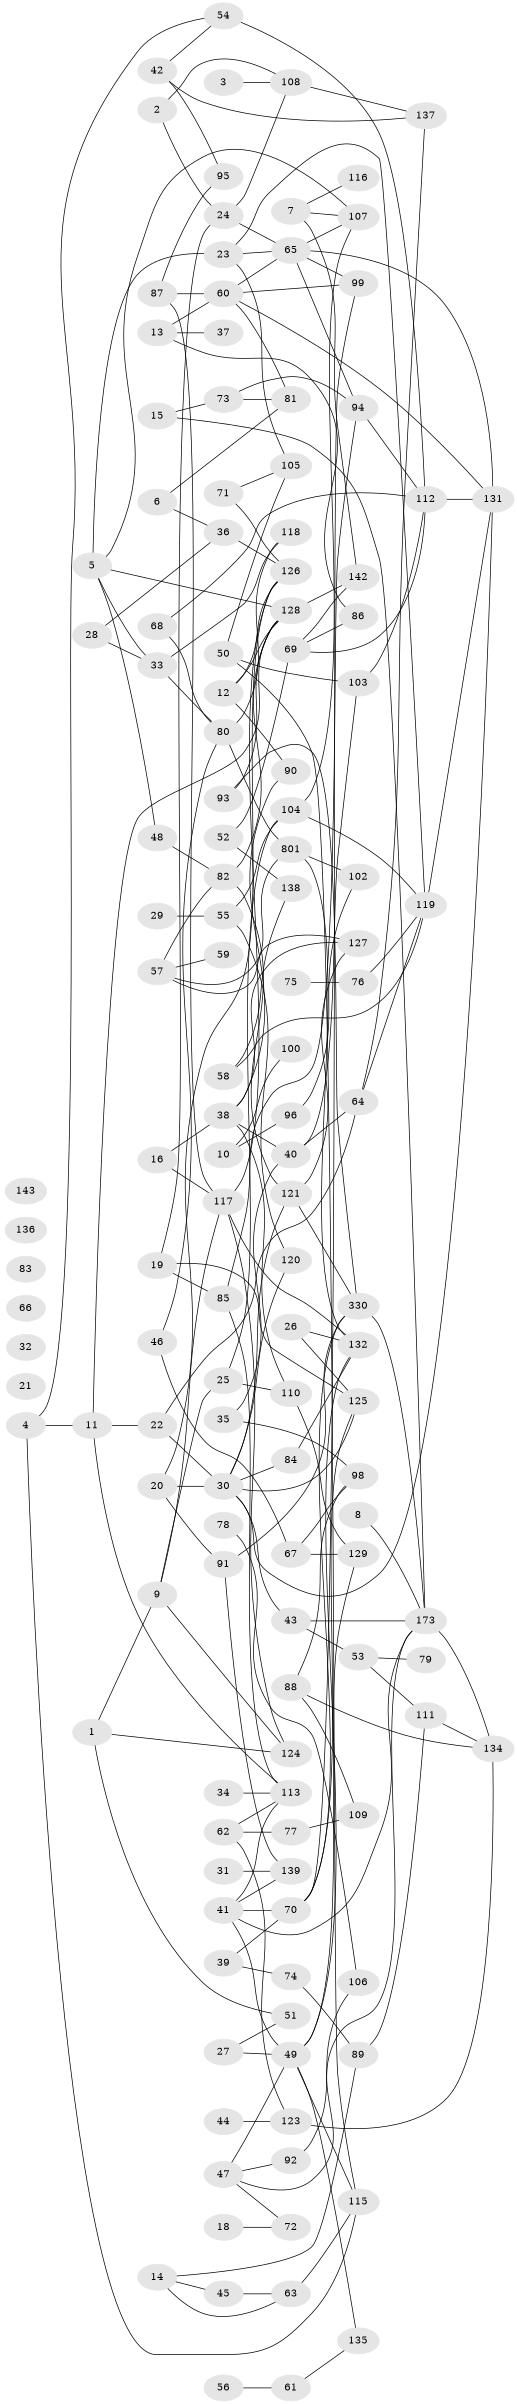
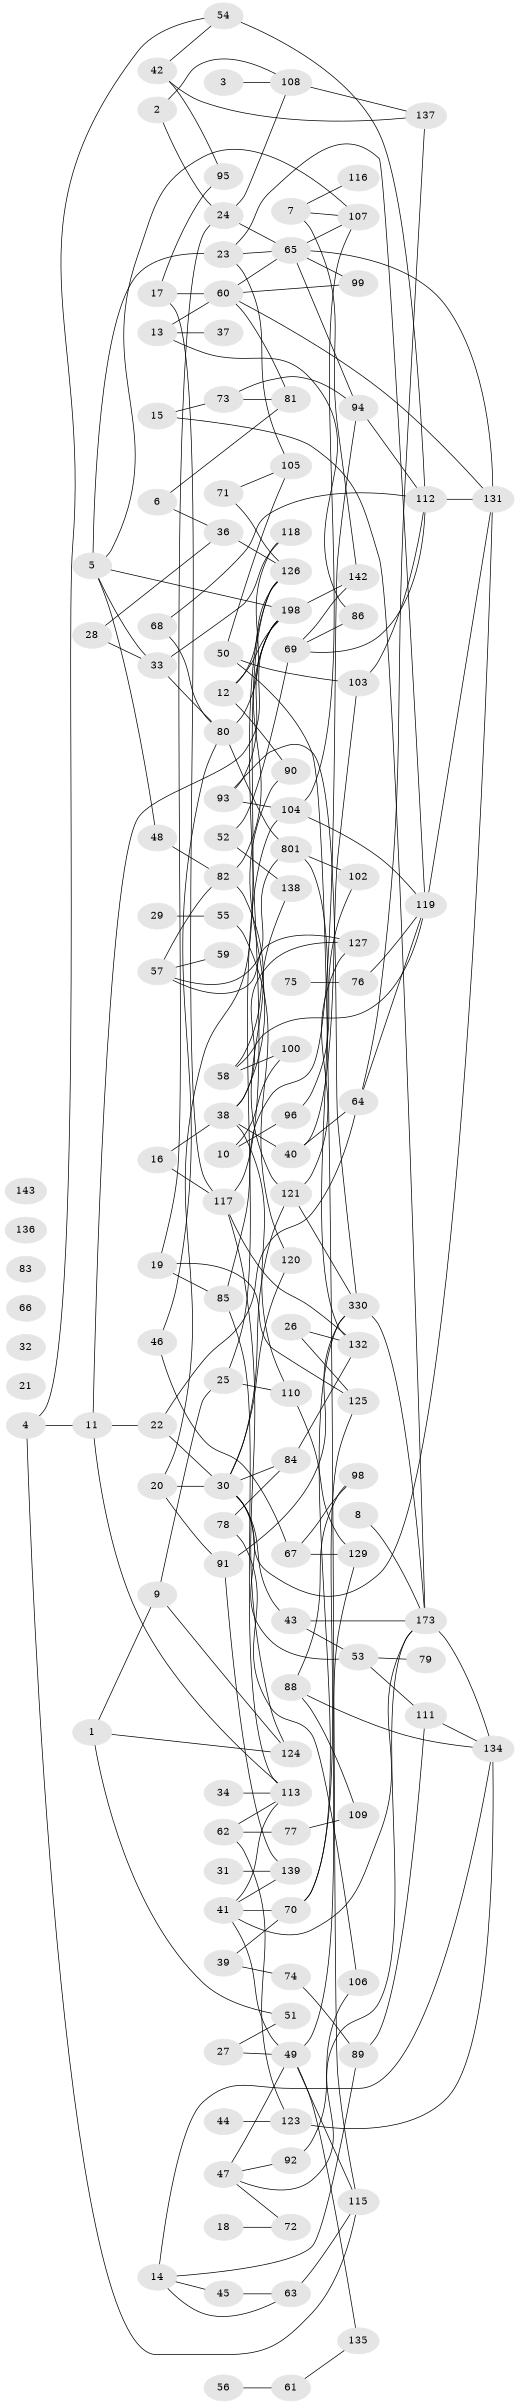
node "87": label "87" -> "17"
node "128": label "128" -> "198"
edge "104" -- "55": now "104" -- "93"
edge "100" -- "58": added
edge "99" -- "70": removed
node "35": removed
edge "117" -- "9": removed
edge "125" -- "30": now "53" -- "30"
edge "84" -- "78": added
edge "132" -- "49": removed
edge "134" -- "14": added
